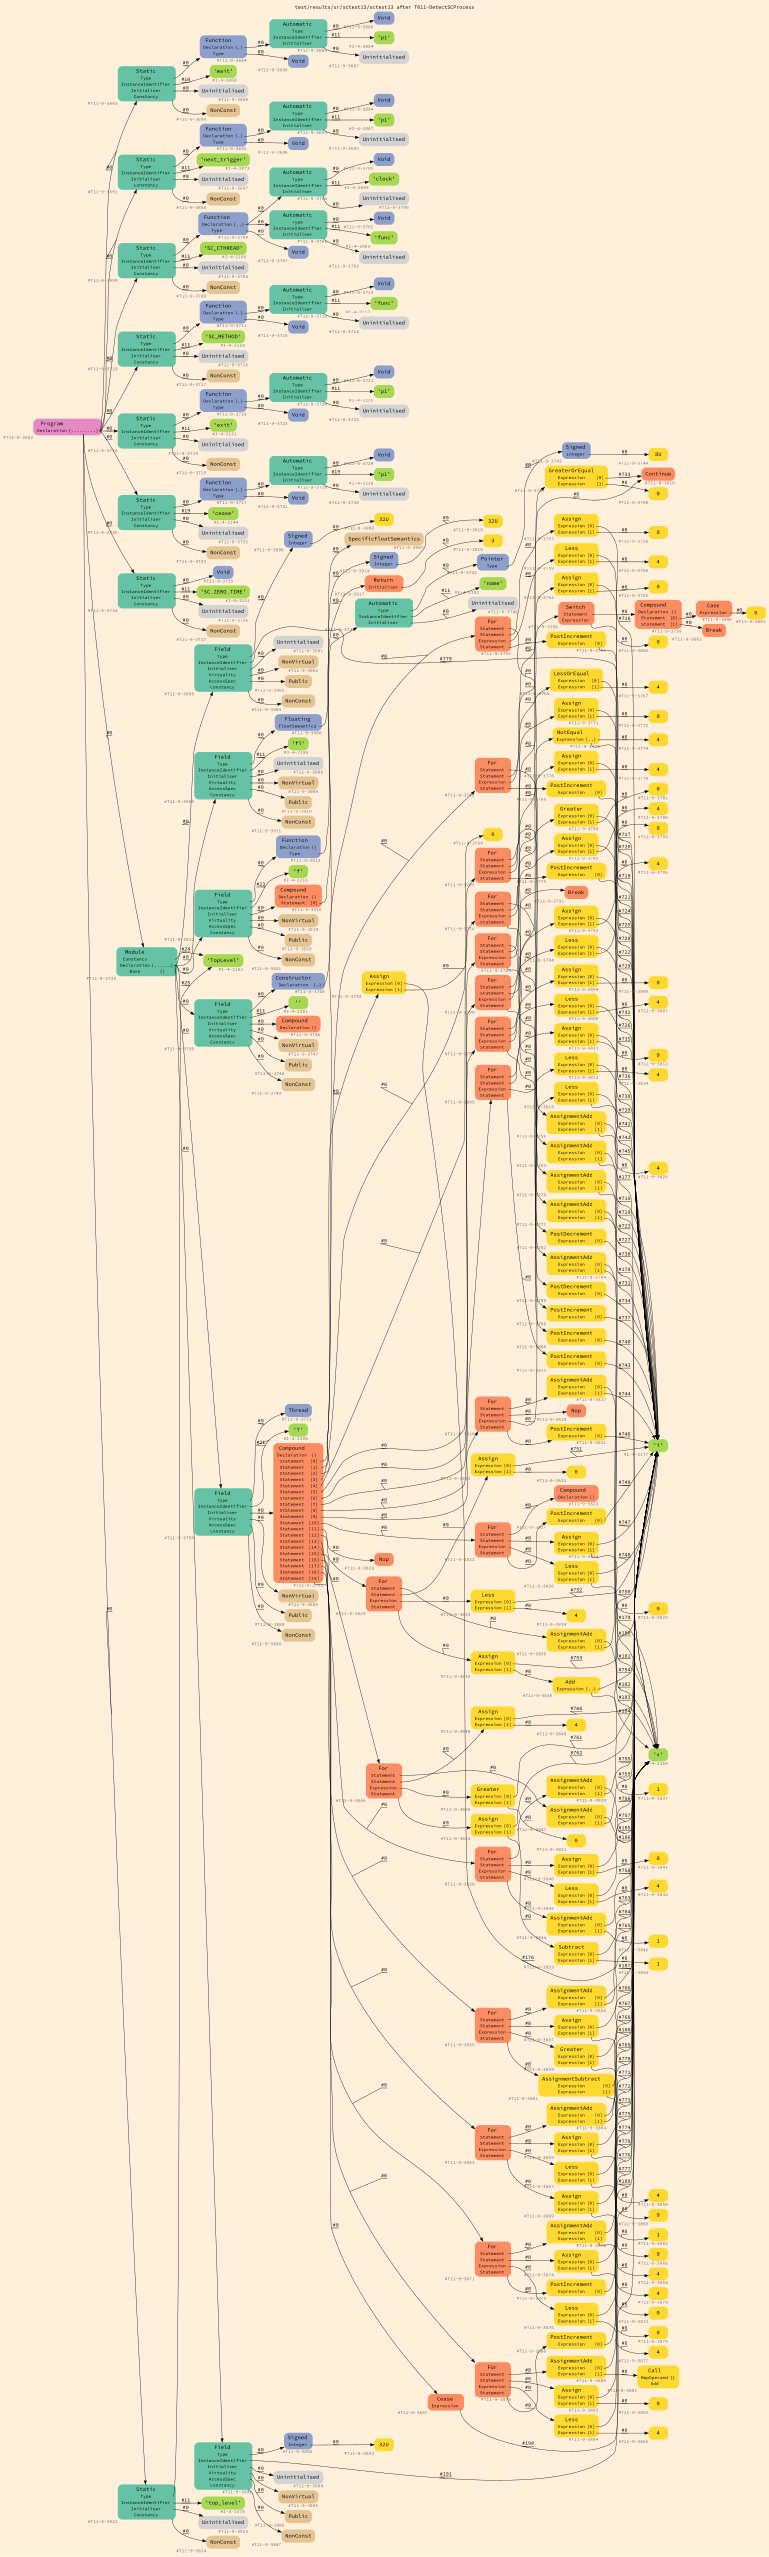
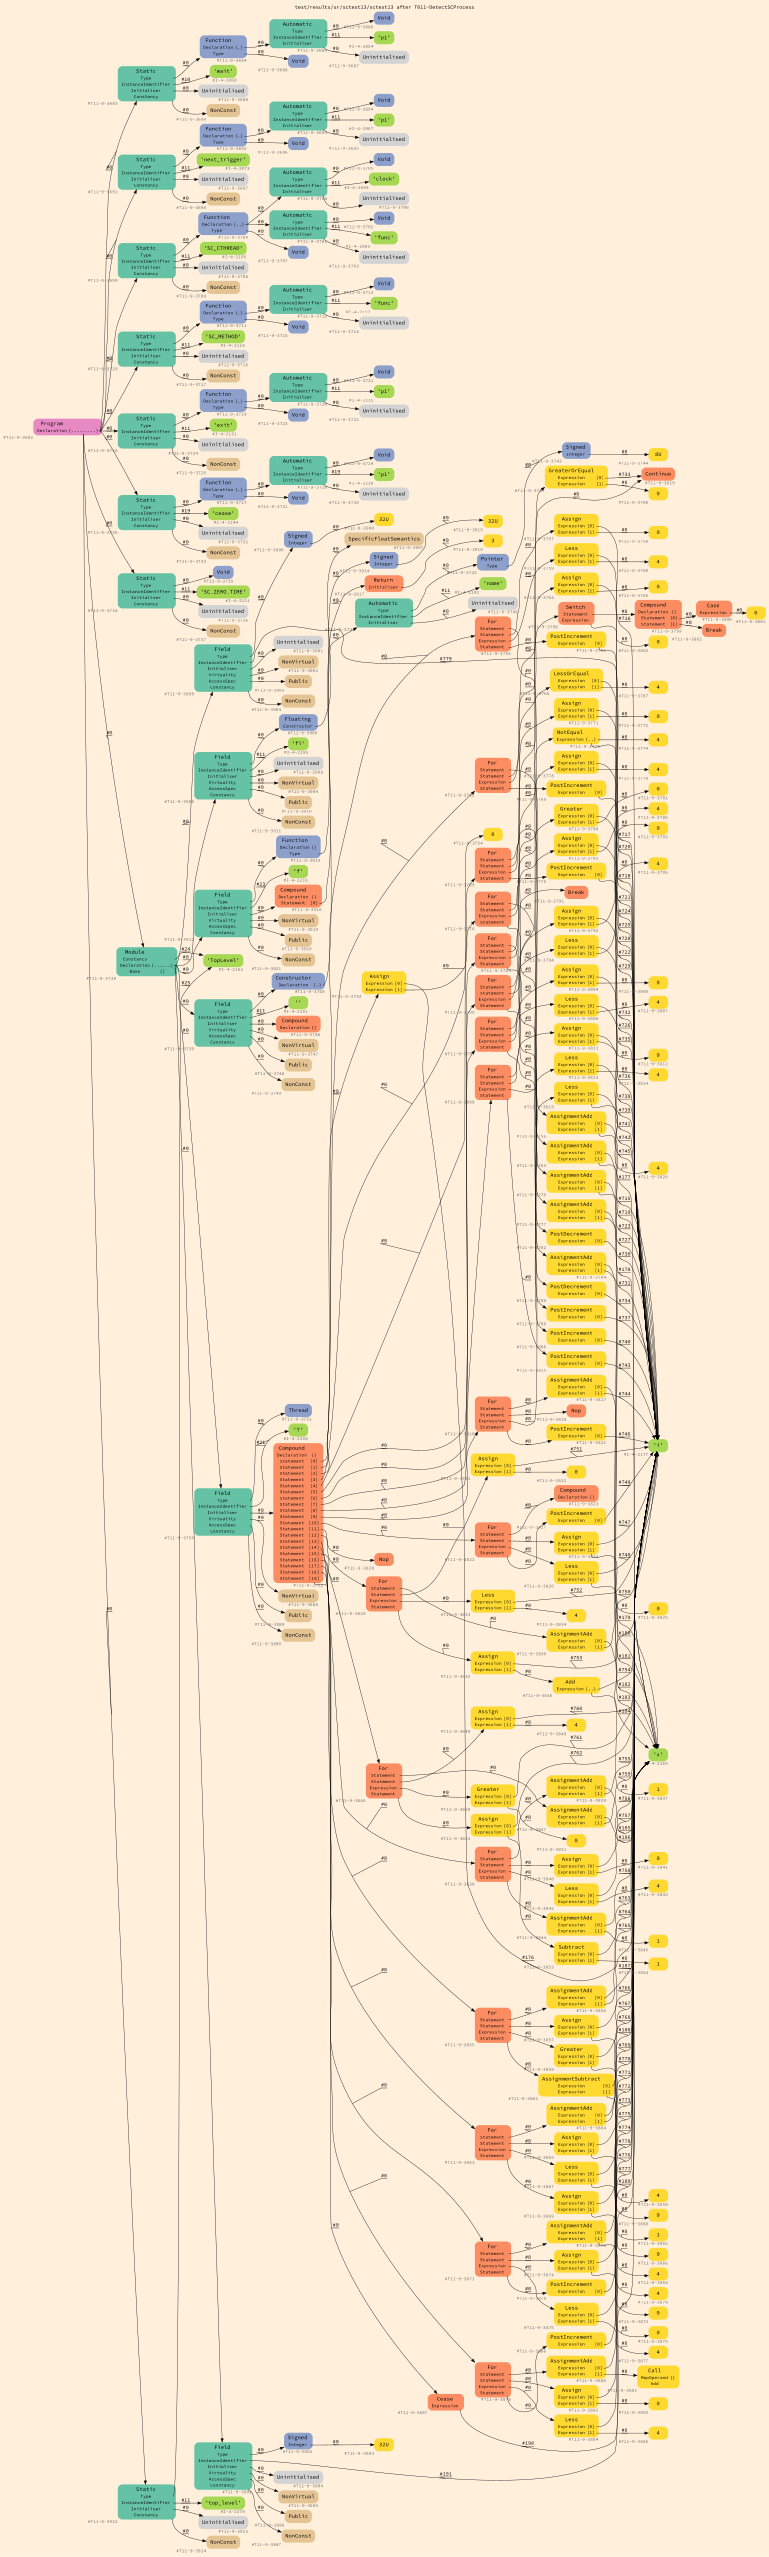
node "Floating": text "FloatSemantics" -> "Constructor"
